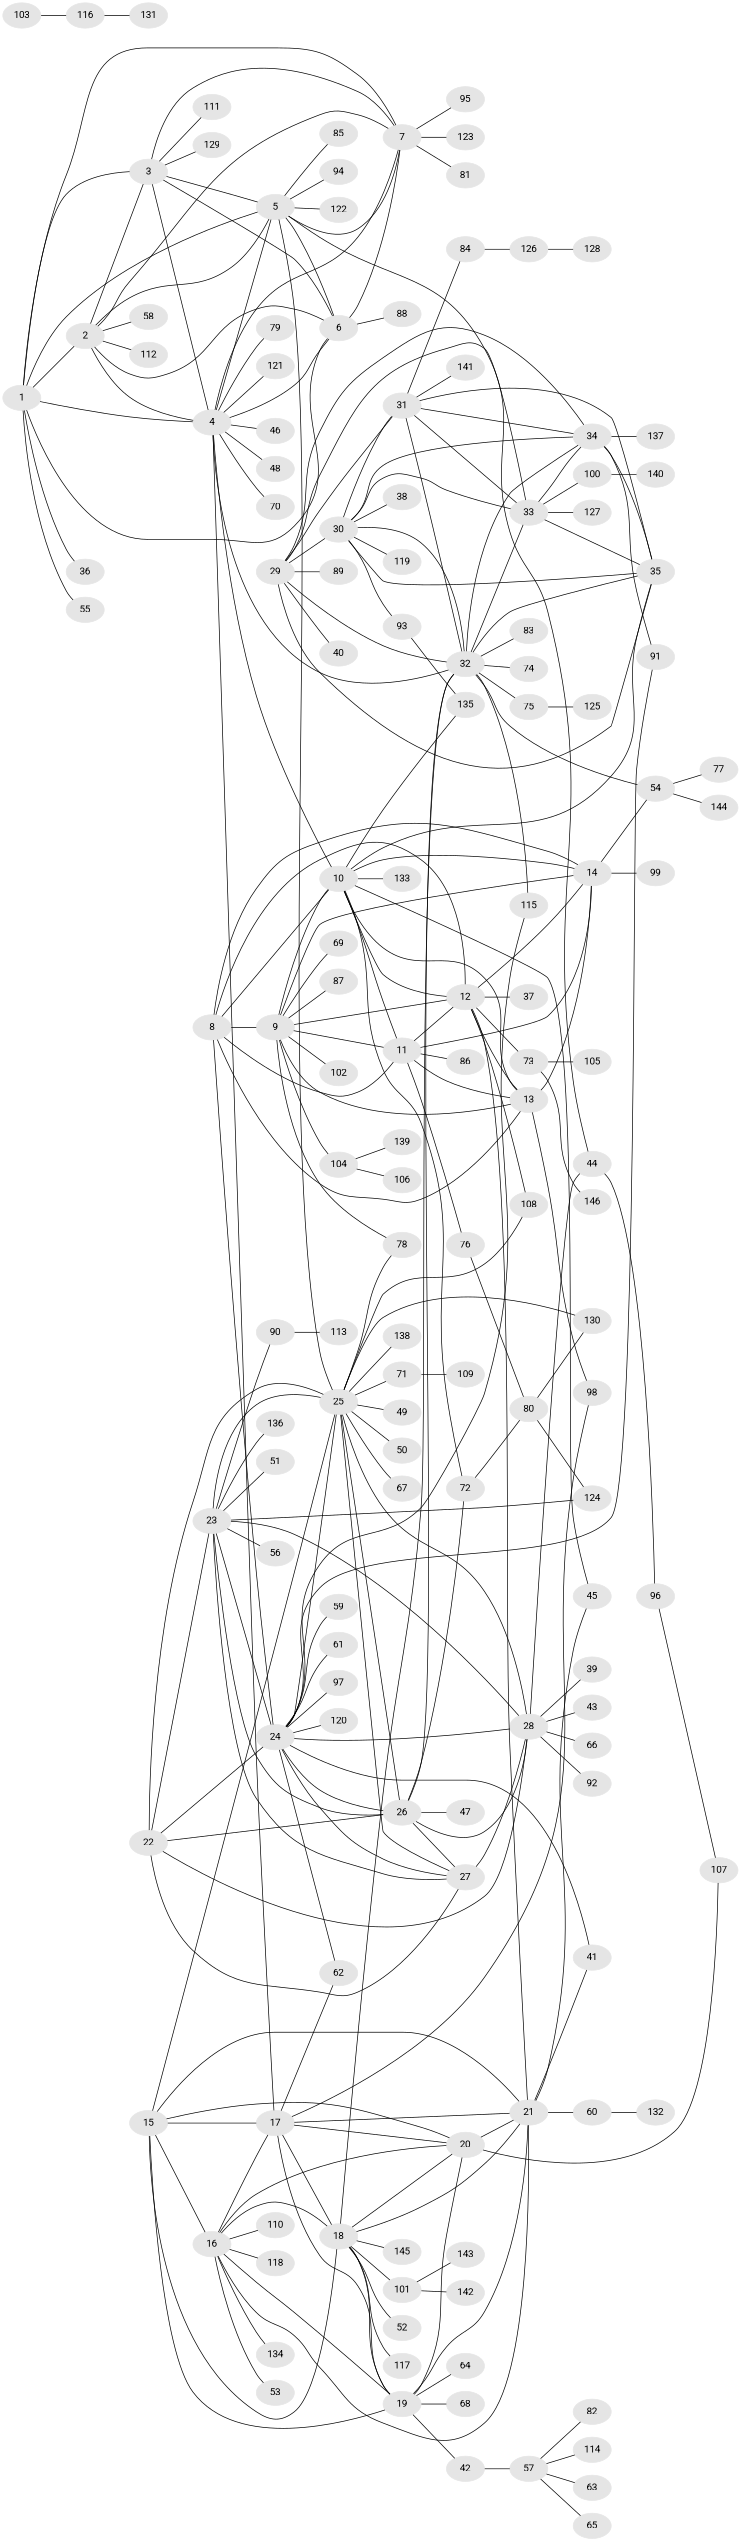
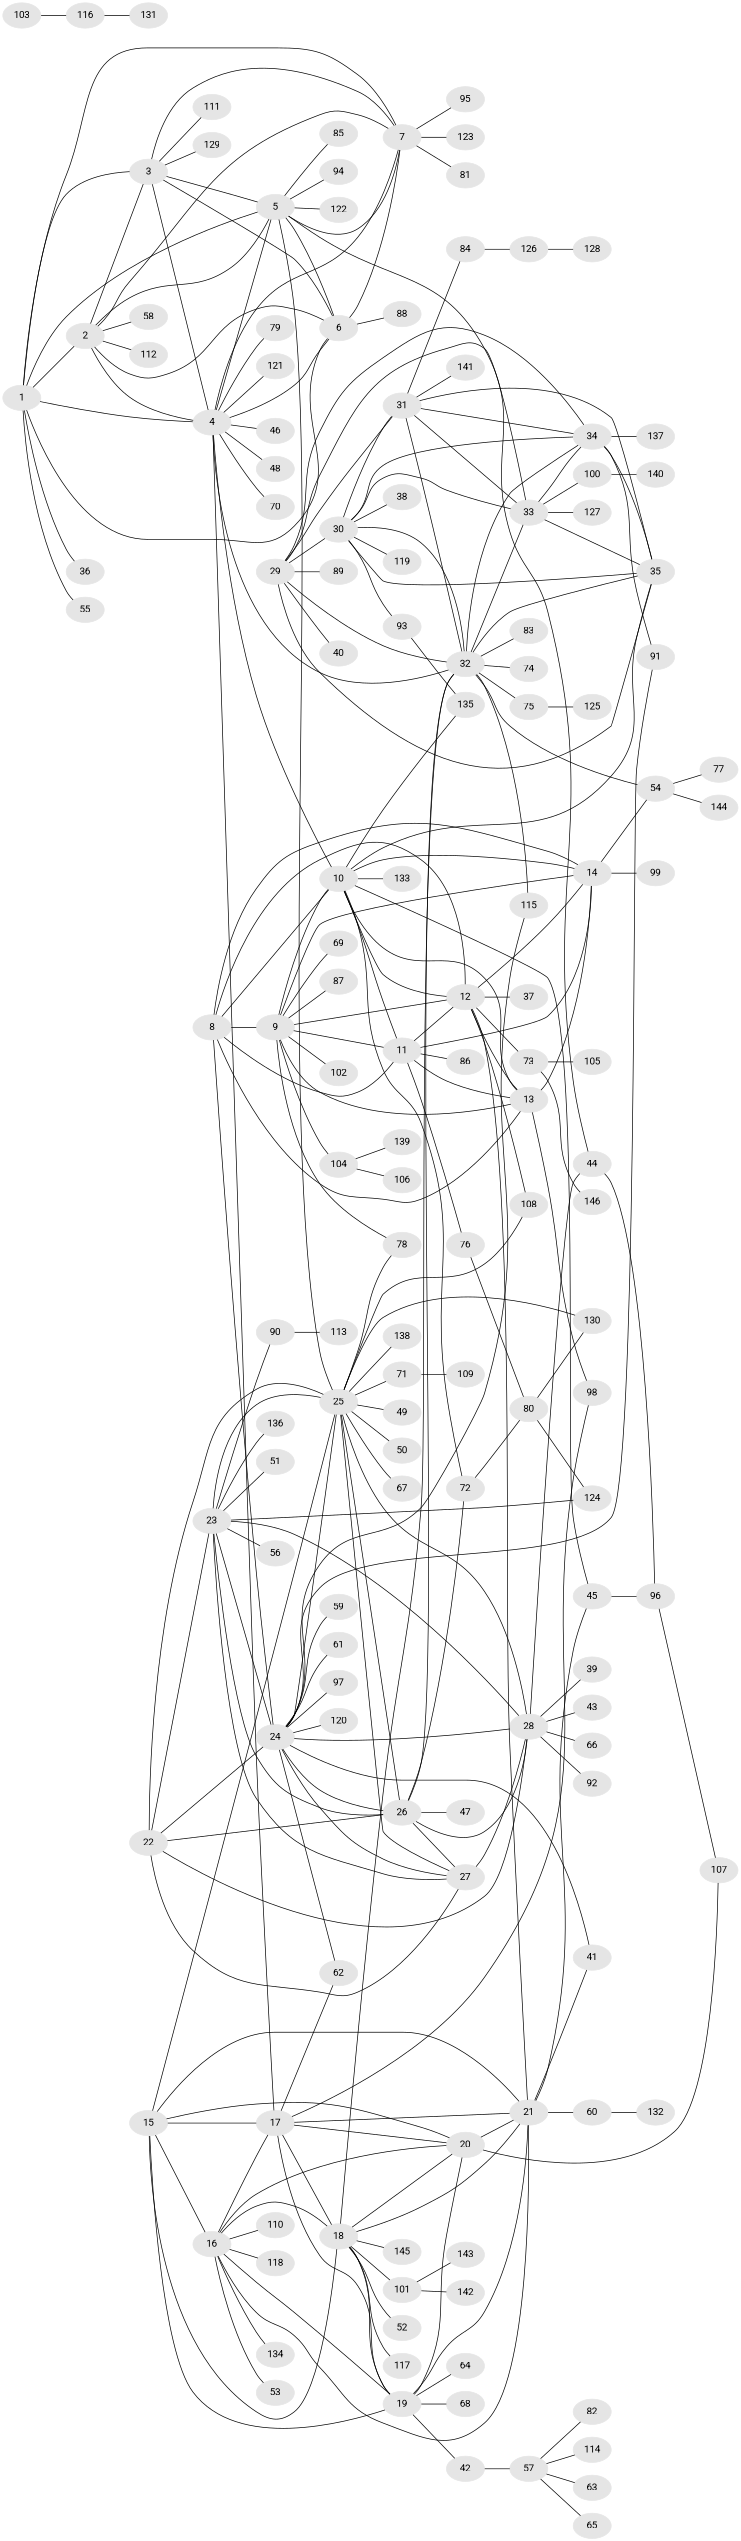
edge "45" -- "96": added
